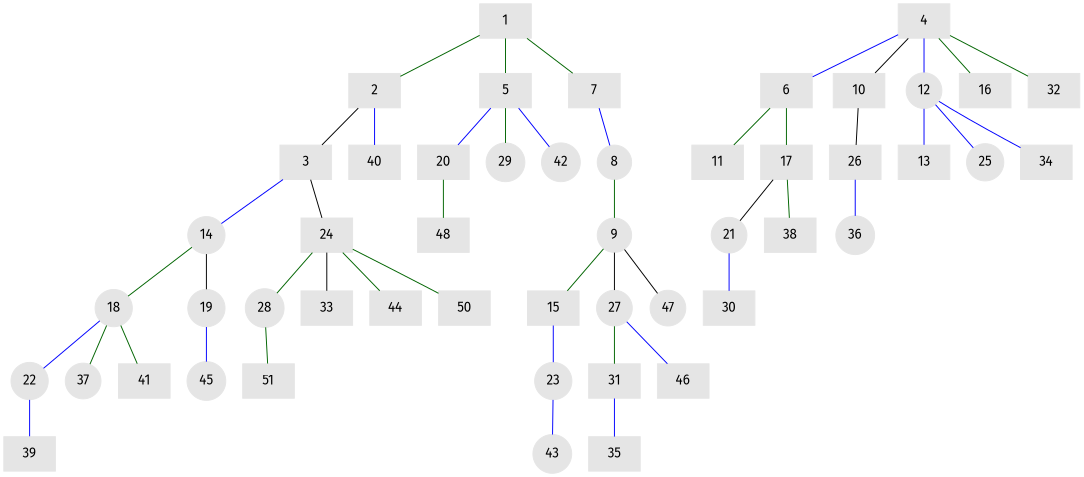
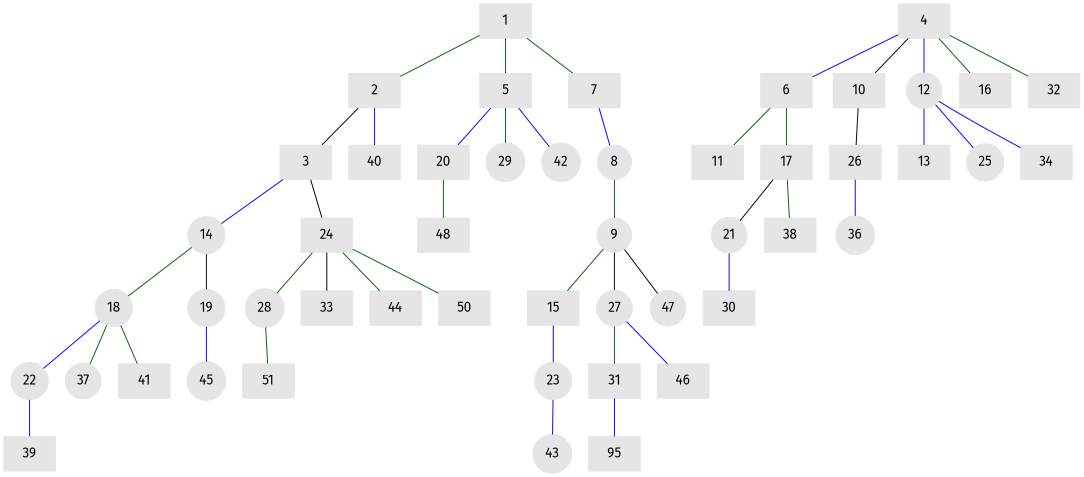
node "35": label "35" -> "95"
